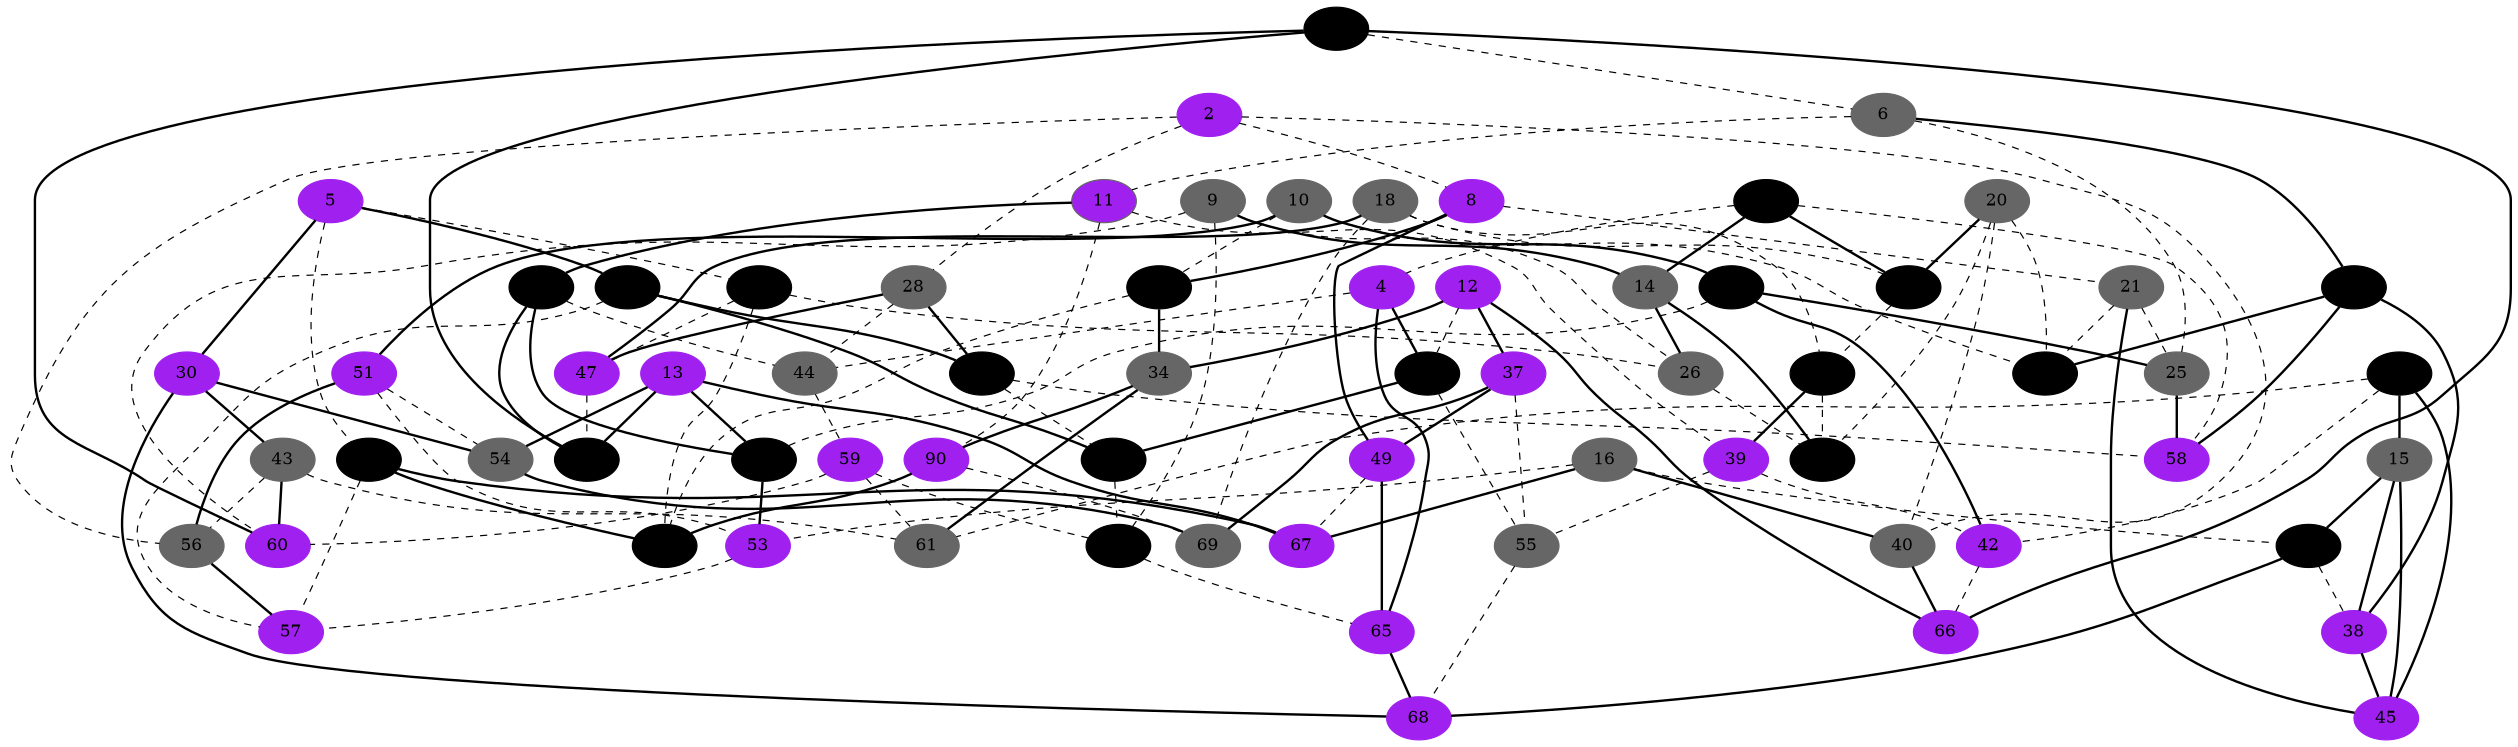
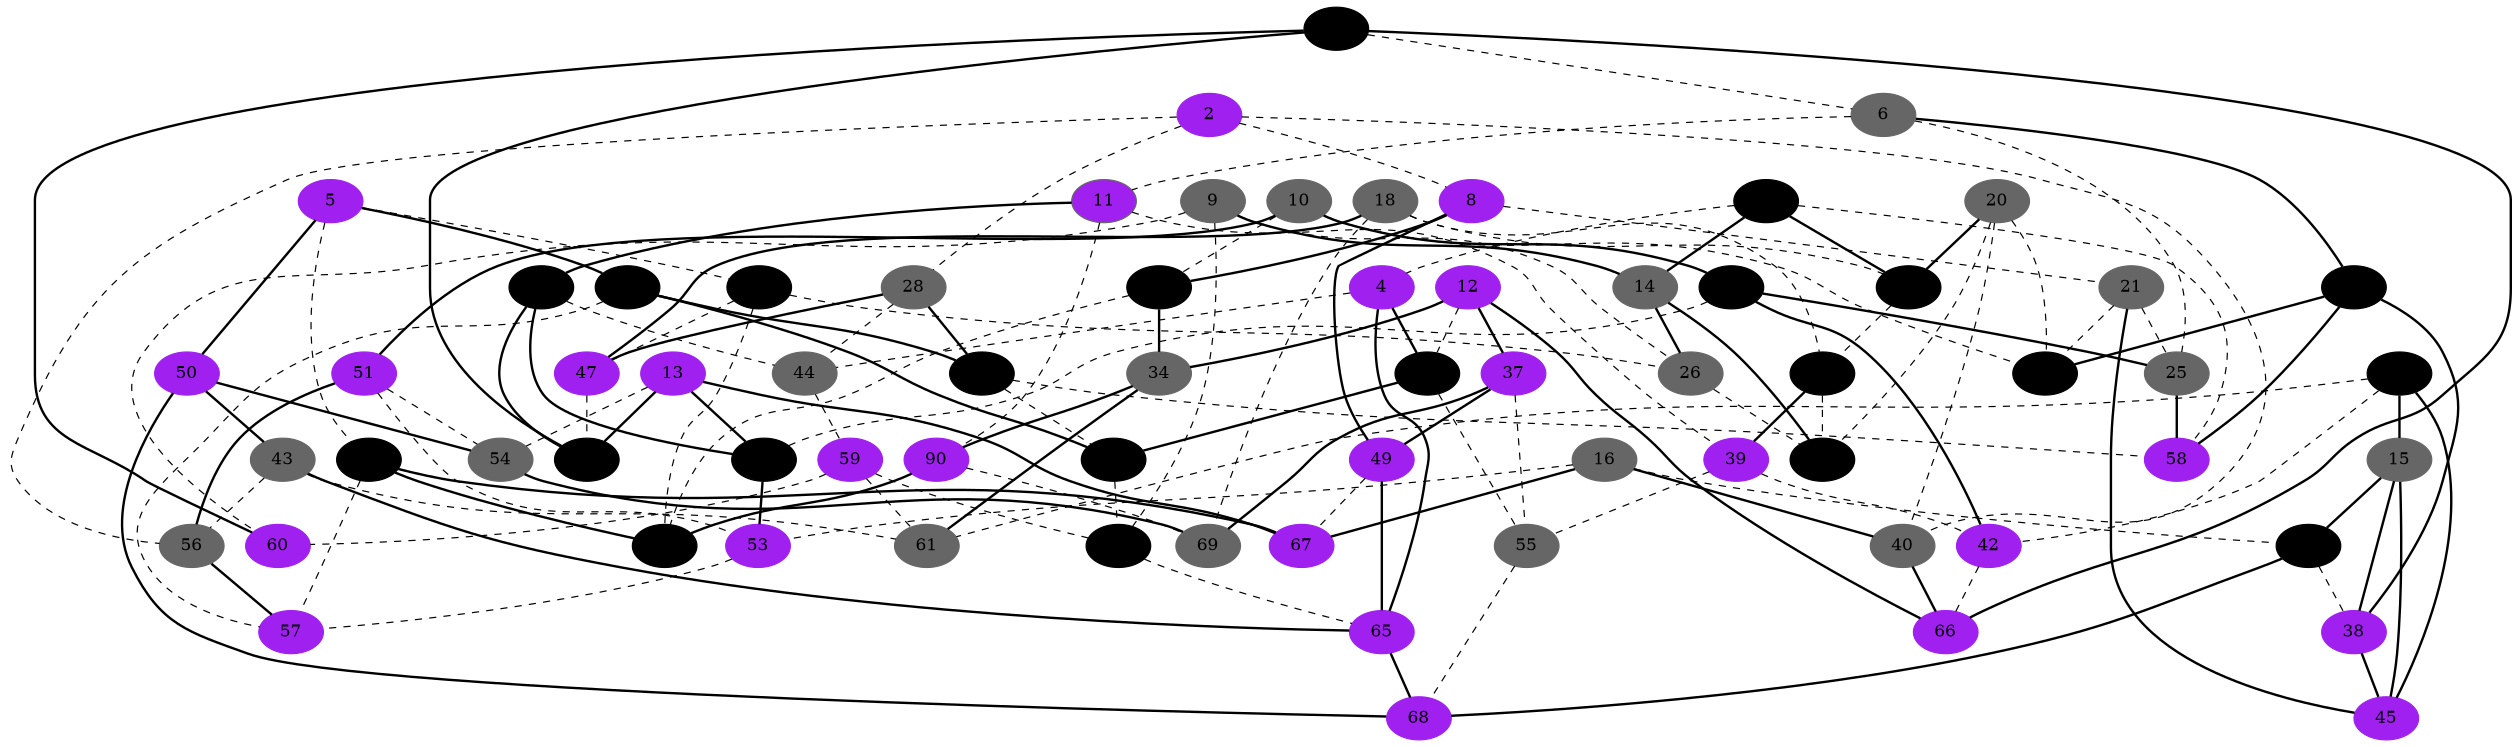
node "30": label "30" -> "50"
edge "13" -- "54": style bold -> dashed
edge "43" -- "60": now "43" -- "65"
